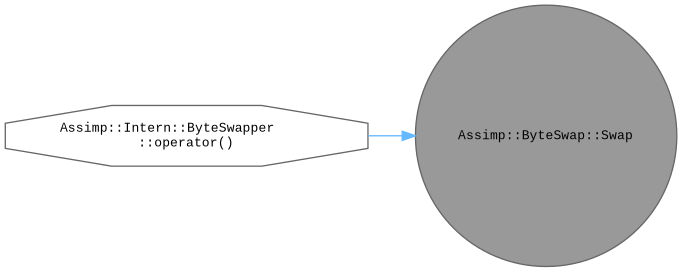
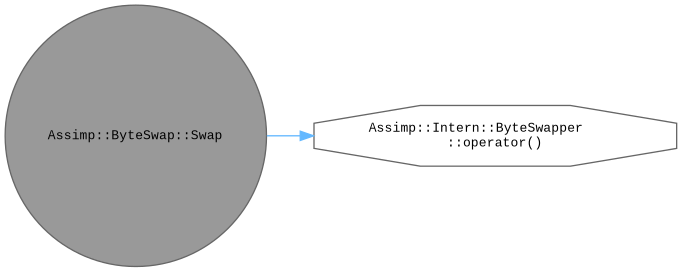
edge "Assimp::Intern::ByteSwapper ::operator()" -> "Assimp::ByteSwap::Swap": reversed
